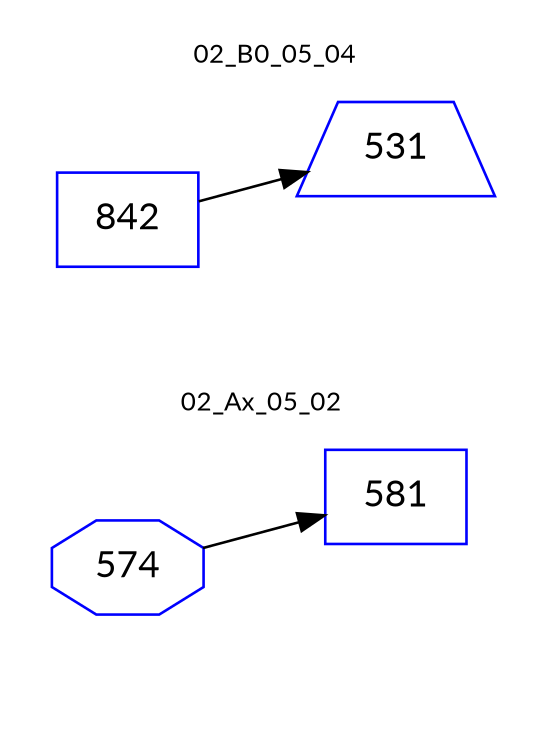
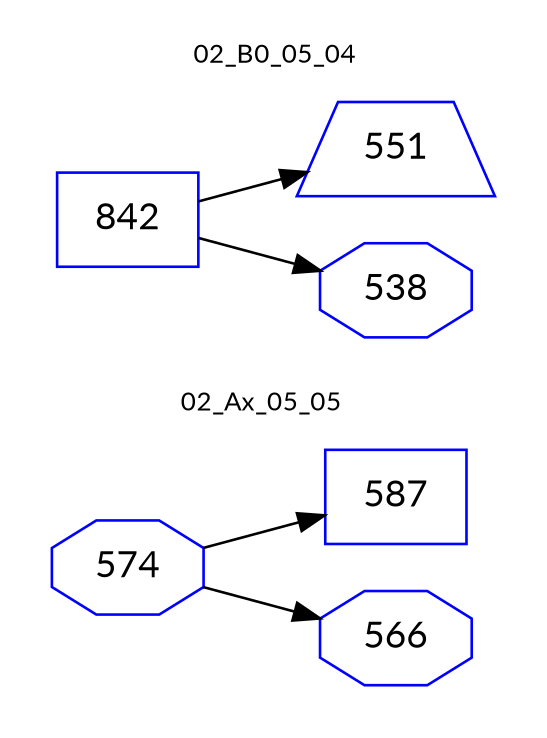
node "531": label "531" -> "551"
node "538": added
cluster "02_Ax_05_02": label "02_Ax_05_02" -> "02_Ax_05_05"
node "581": label "581" -> "587"
node "566": added
